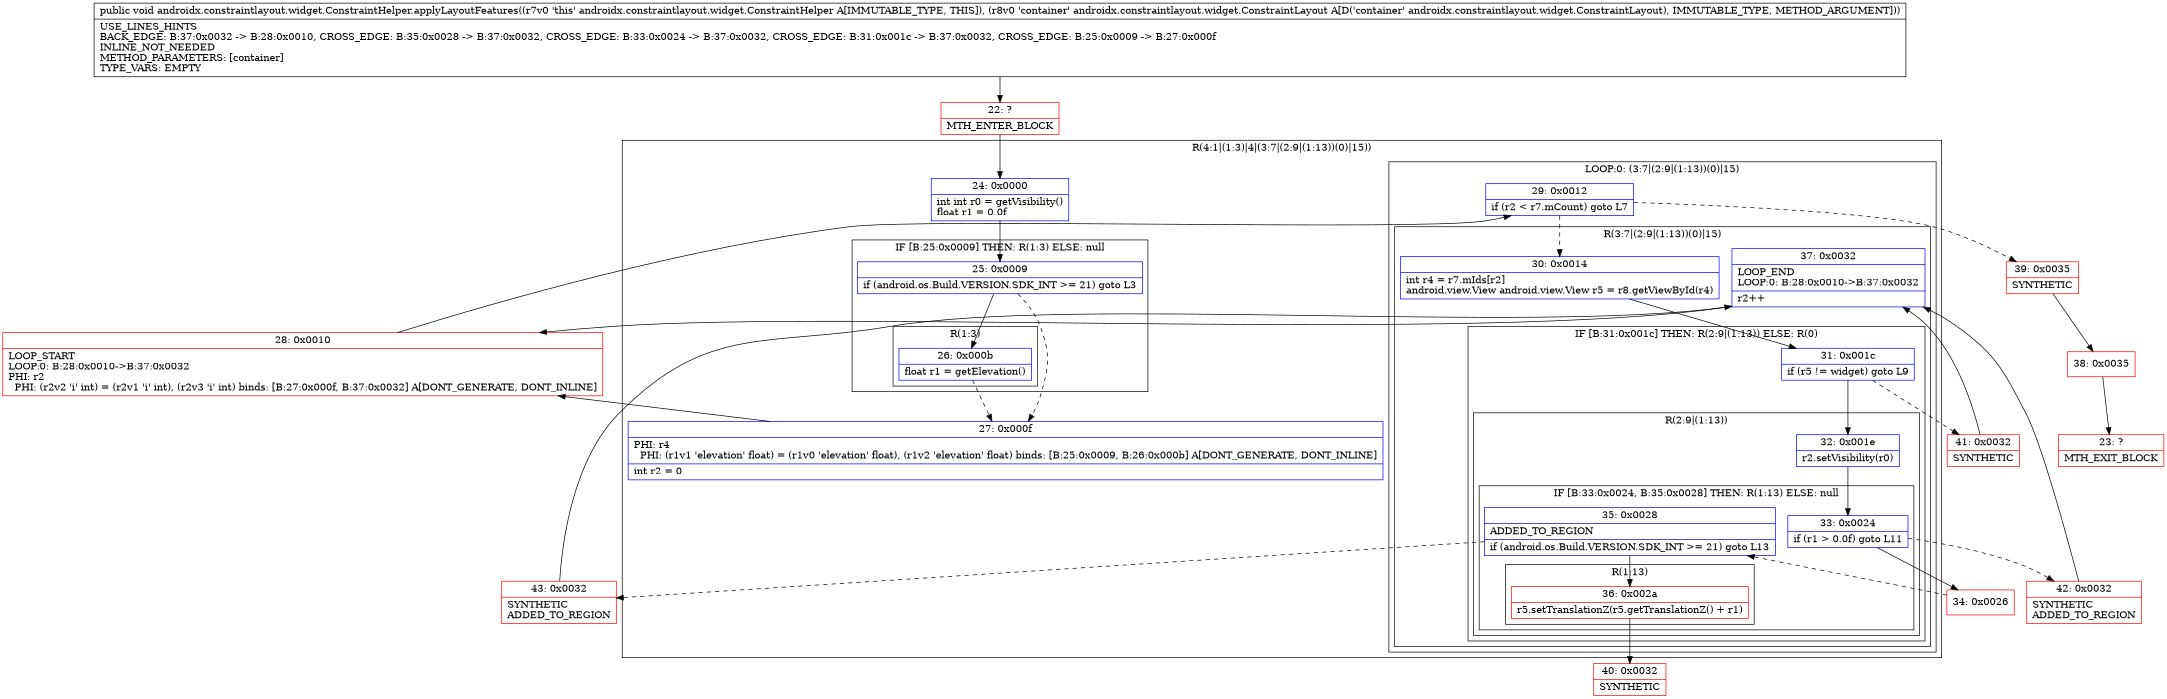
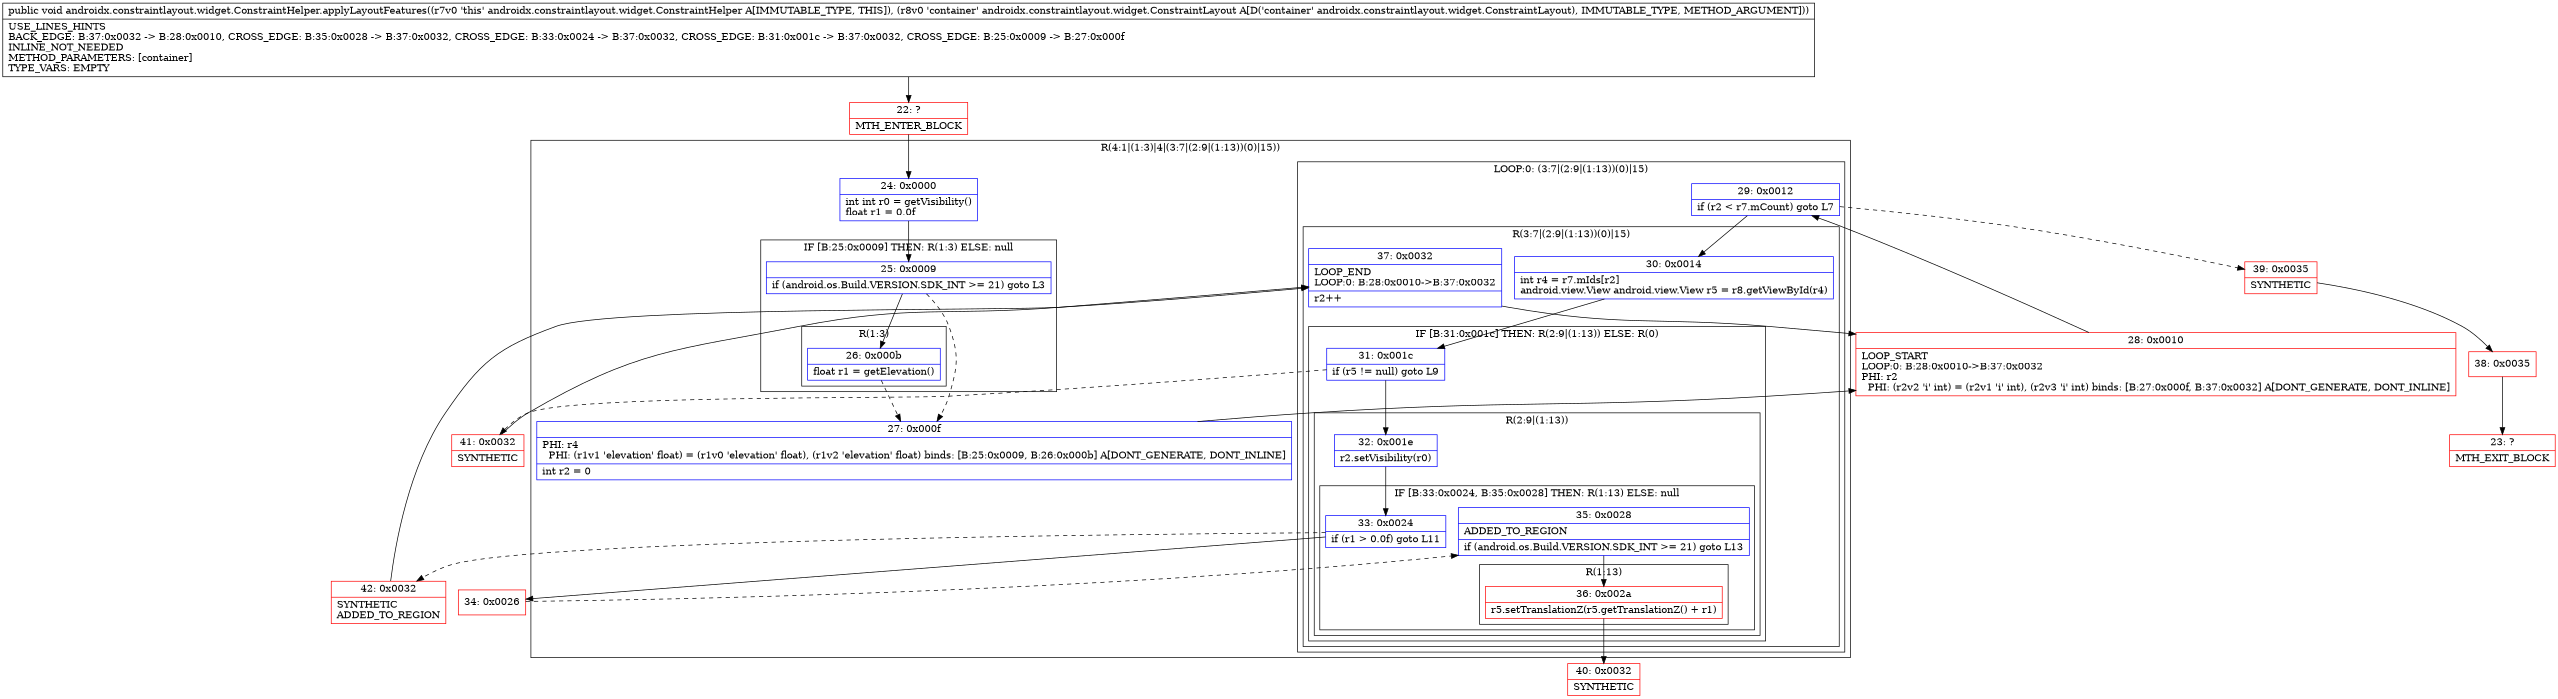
edge "29: 0x0012" -> "30: 0x0014": style dashed -> solid
node "31: 0x001c": text "if (r5 != widget) goto L9" -> "if (r5 != null) goto L9"
node "43: 0x0032": removed
